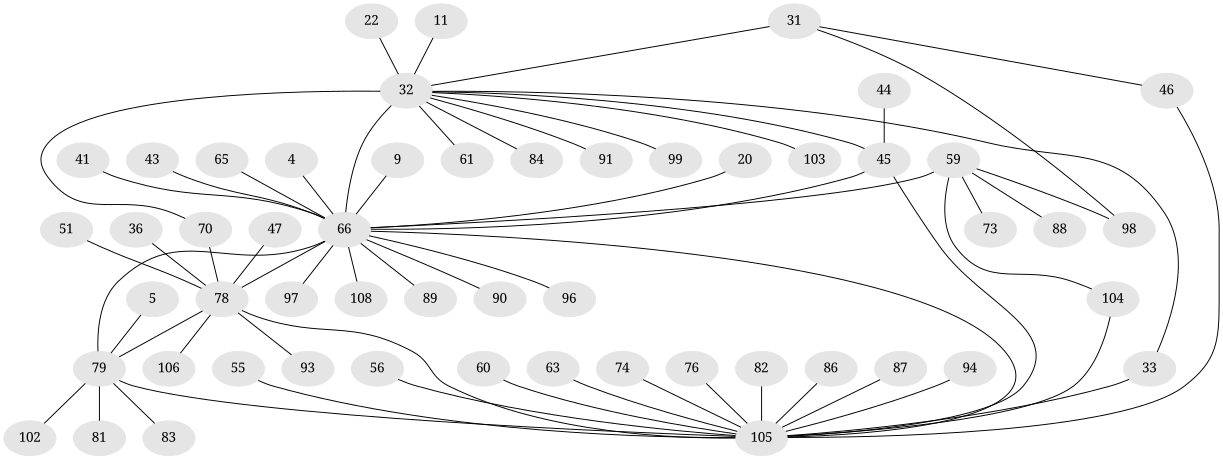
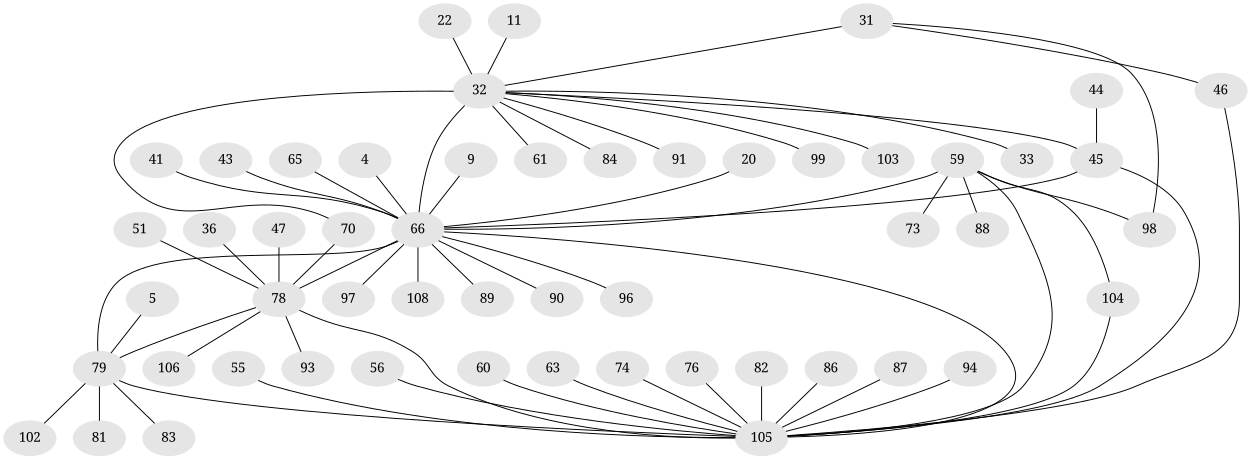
edge "33" -- "105": now "59" -- "105"
